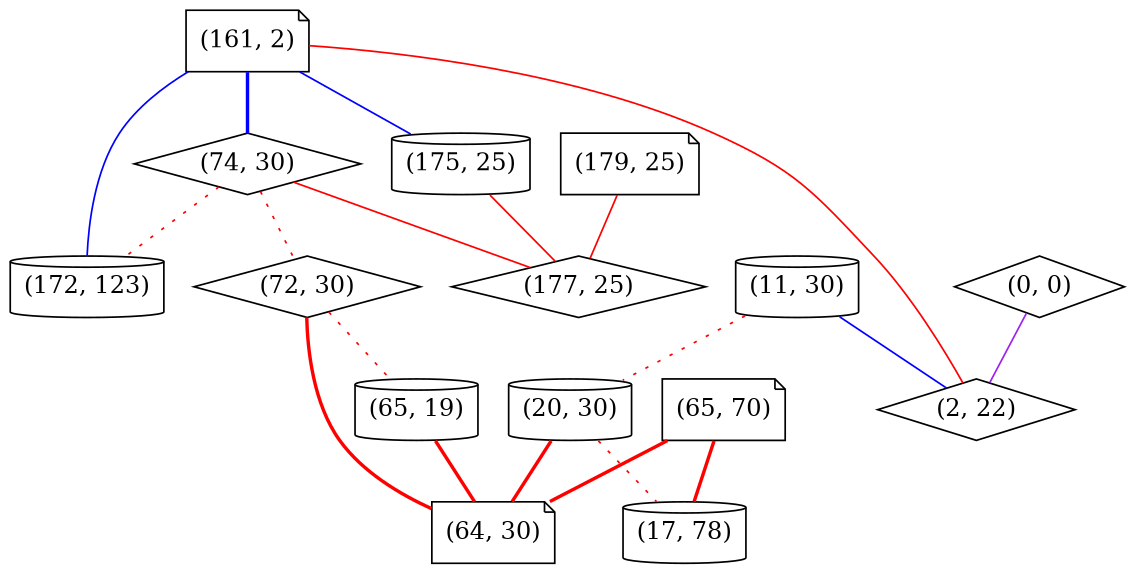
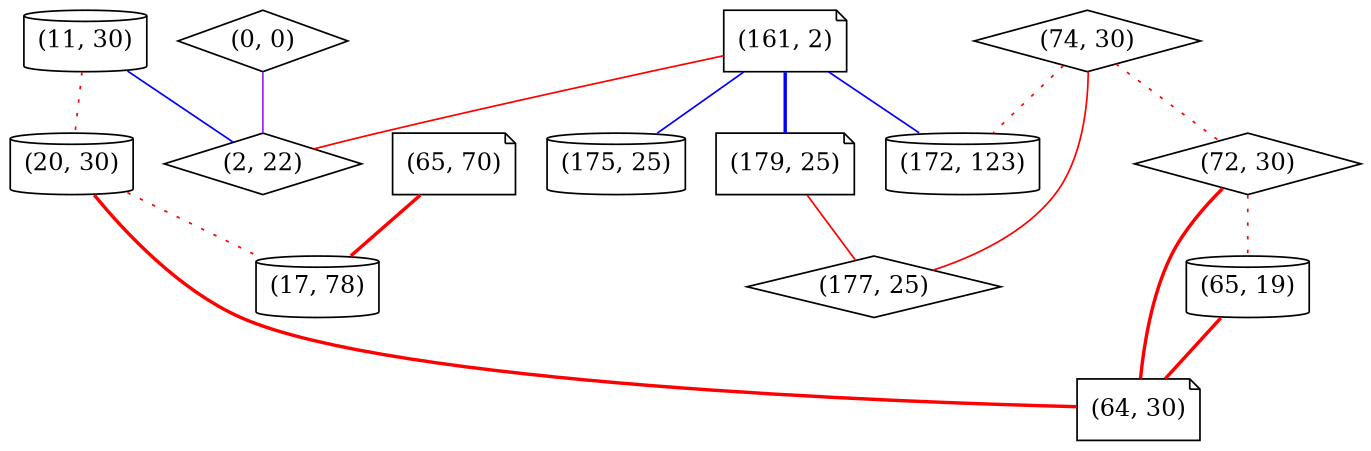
edge "(161, 2)" -- "(74, 30)": now "(161, 2)" -- "(179, 25)"
edge "(175, 25)" -- "(177, 25)": removed
edge "(65, 70)" -- "(64, 30)": removed
